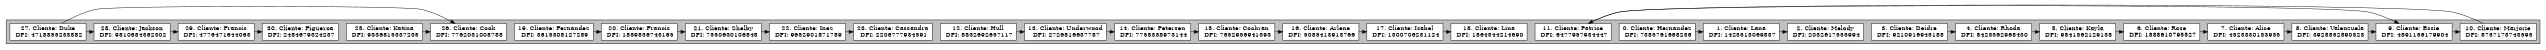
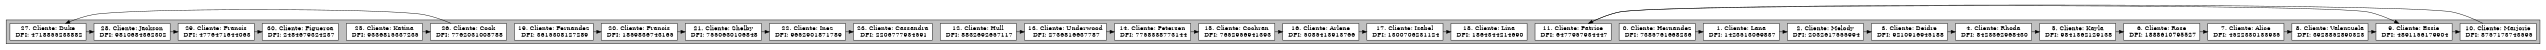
edge "27. Cliente: Duke DPI: 4718855233882" -> "26. Cliente: Cook DPI: 7762031008788": reversed
node "13. Cliente: Underwood DPI: 2726816637787": label "13. Cliente: Underwood DPI: 2726816637787" -> "13. Cliente: Underwood DPI: 2736816637787"
node "14. Cliente: Petersen DPI: 7758338973144": label "14. Cliente: Petersen DPI: 7758338973144" -> "14. Cliente: Petersen DPI: 7758338773144"
edge "2. Cliente: Melody DPI: 2032617555994" -> "3. Cliente: Deidre DPI: 9210916945188": added
node "7. Cliente: Alice DPI: 4523330133935": label "7. Cliente: Alice DPI: 4523330133935" -> "7. Cliente: Alice DPI: 4522330133935"
